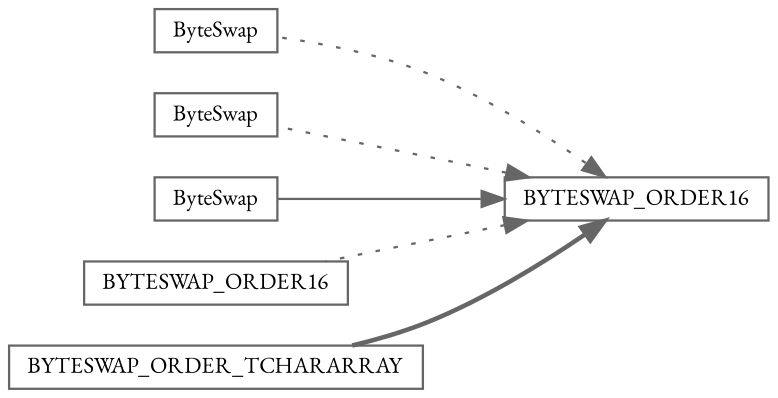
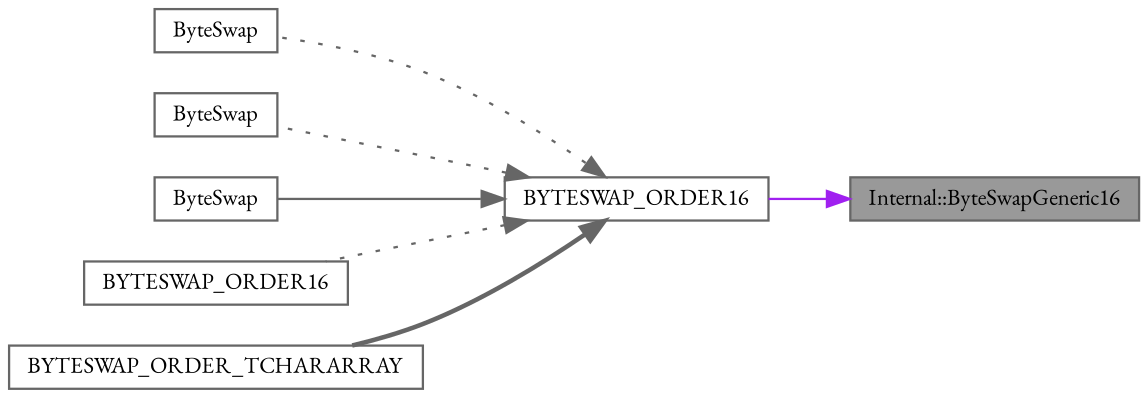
node "Internal::ByteSwapGeneric16": added
